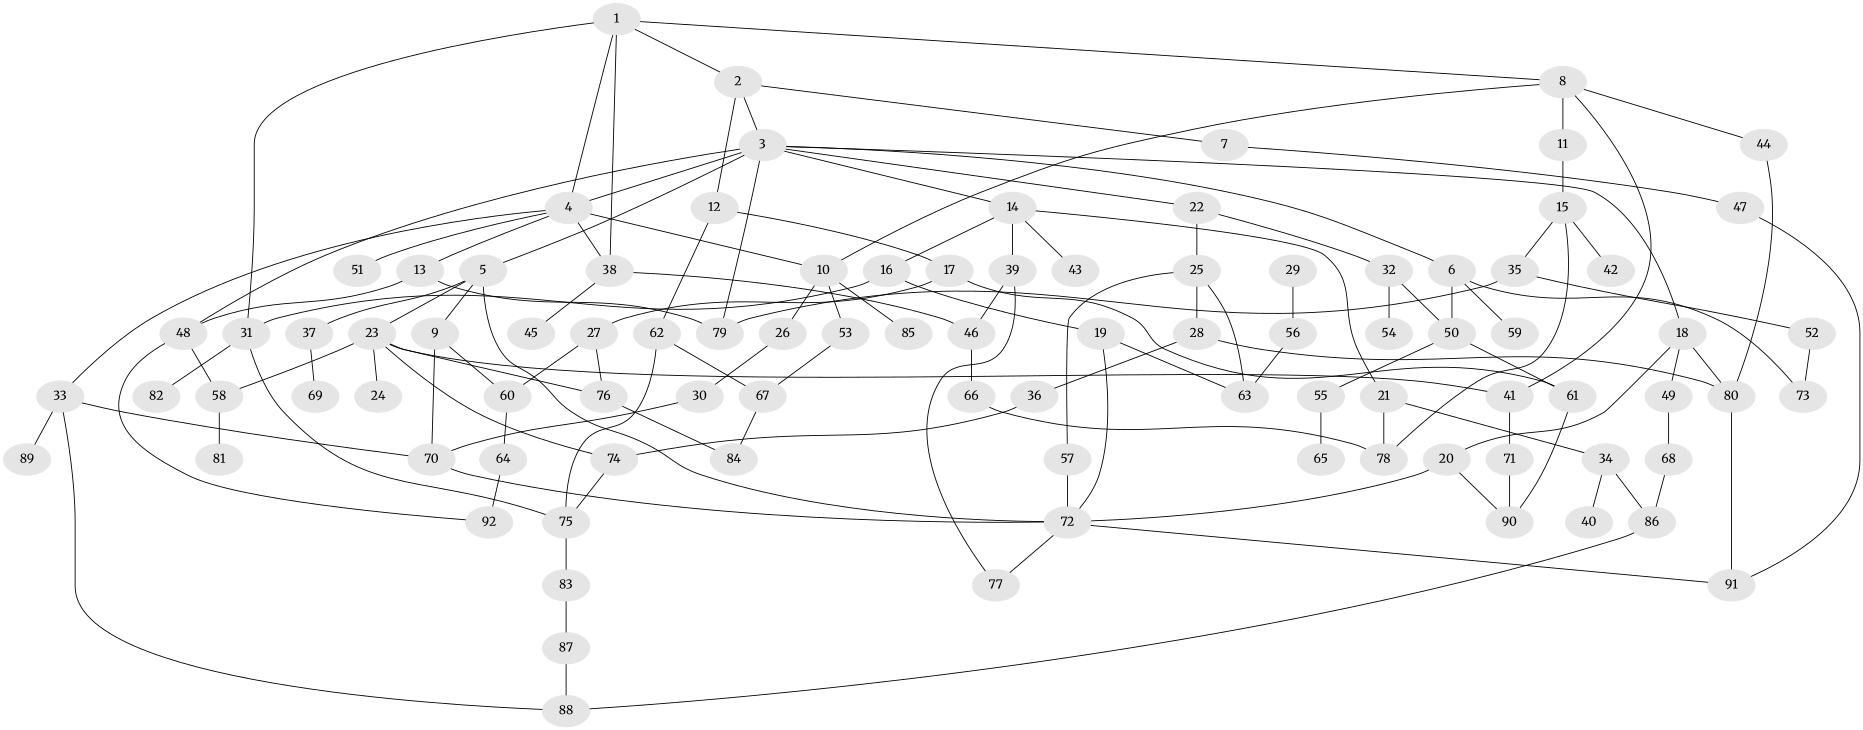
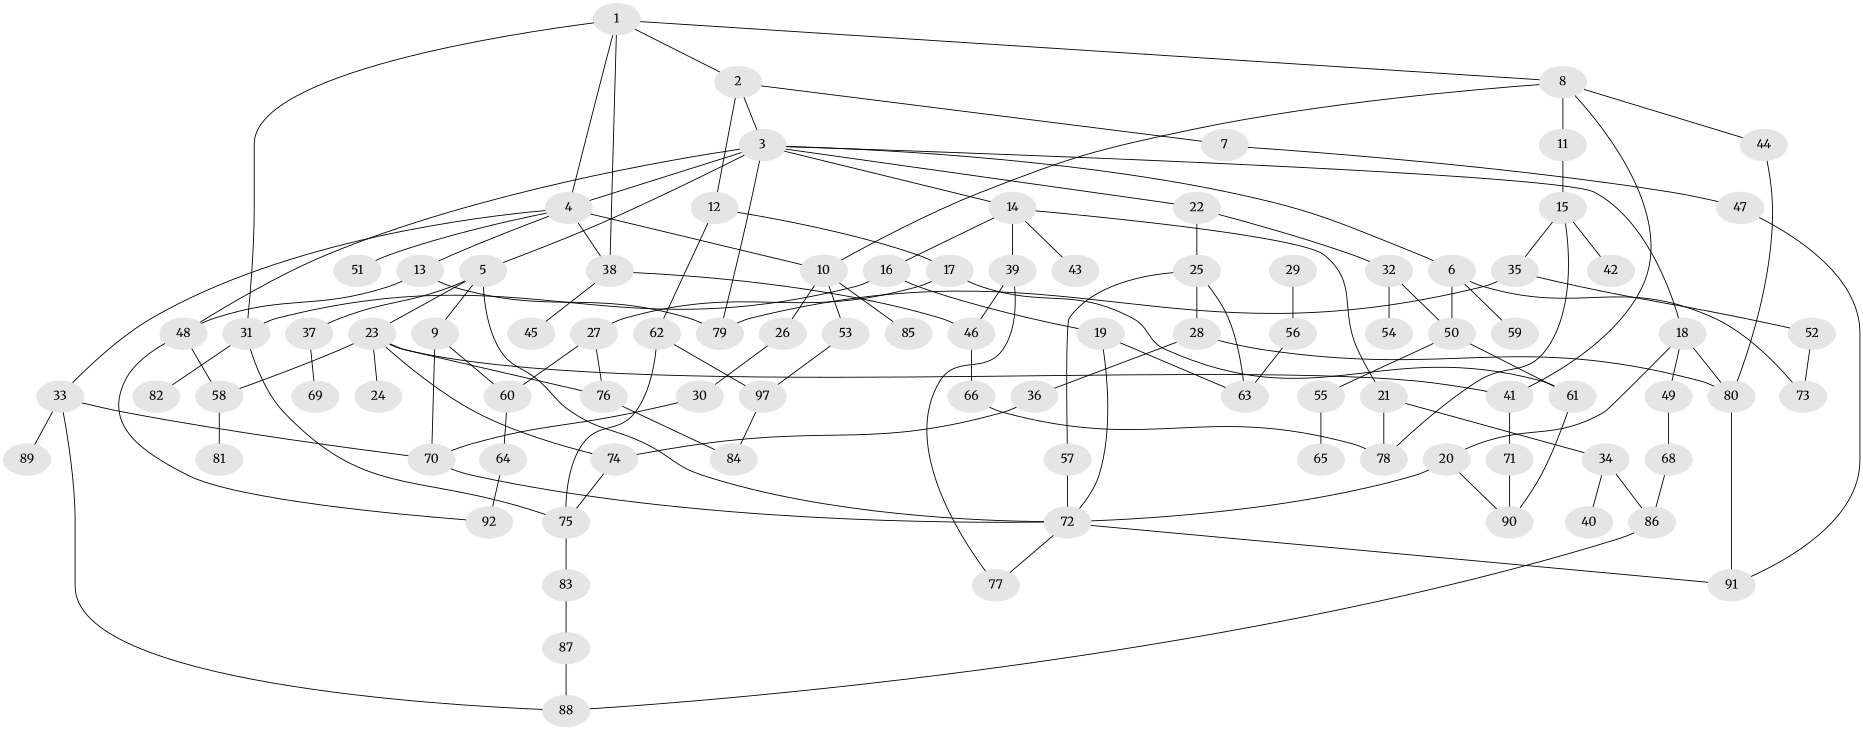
node "67": label "67" -> "97"
